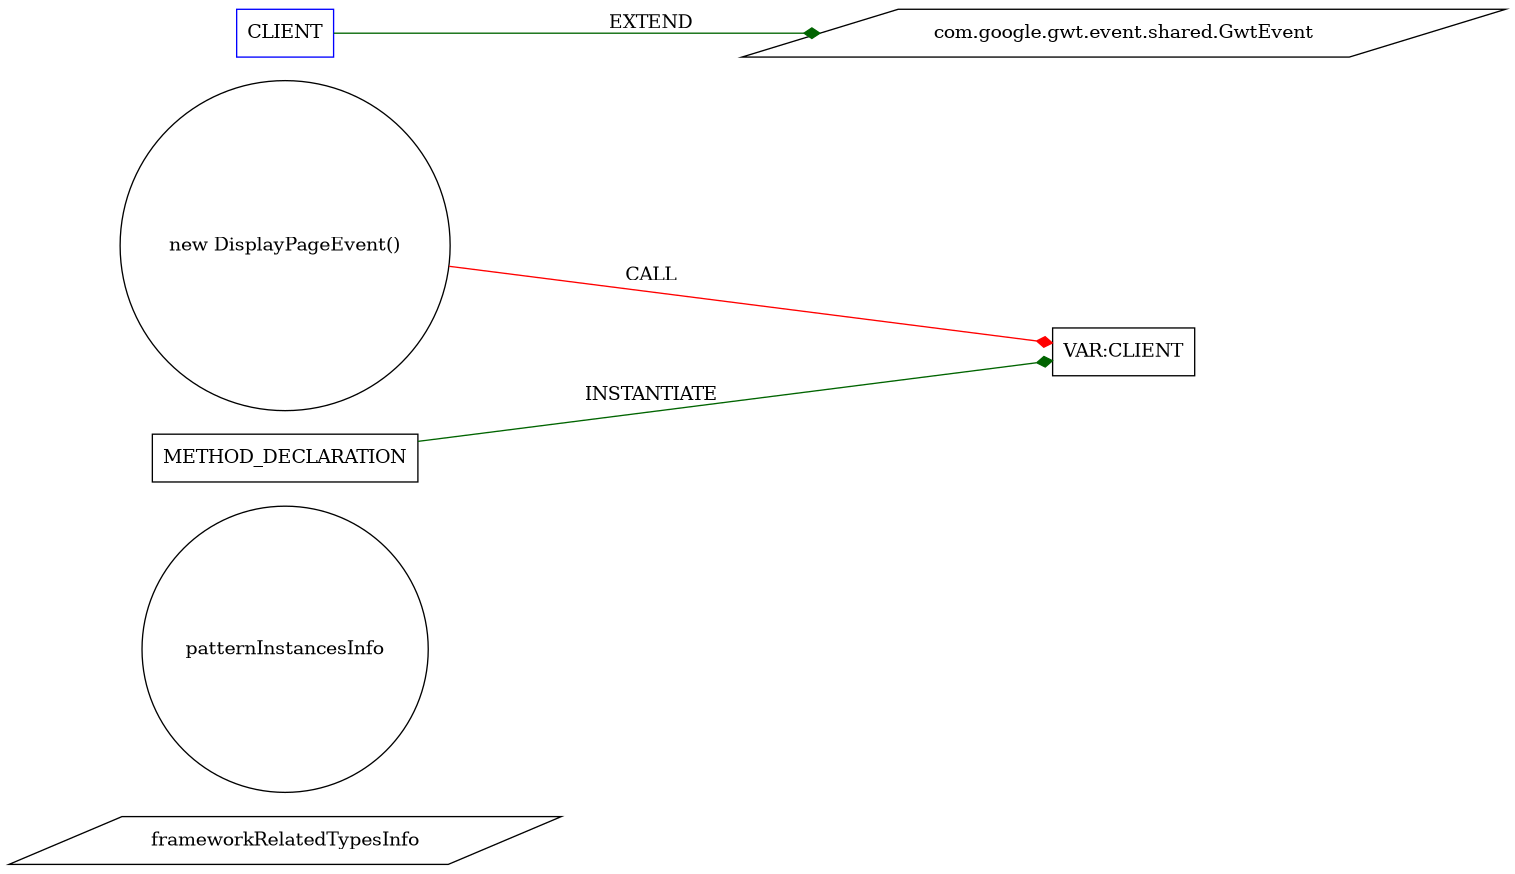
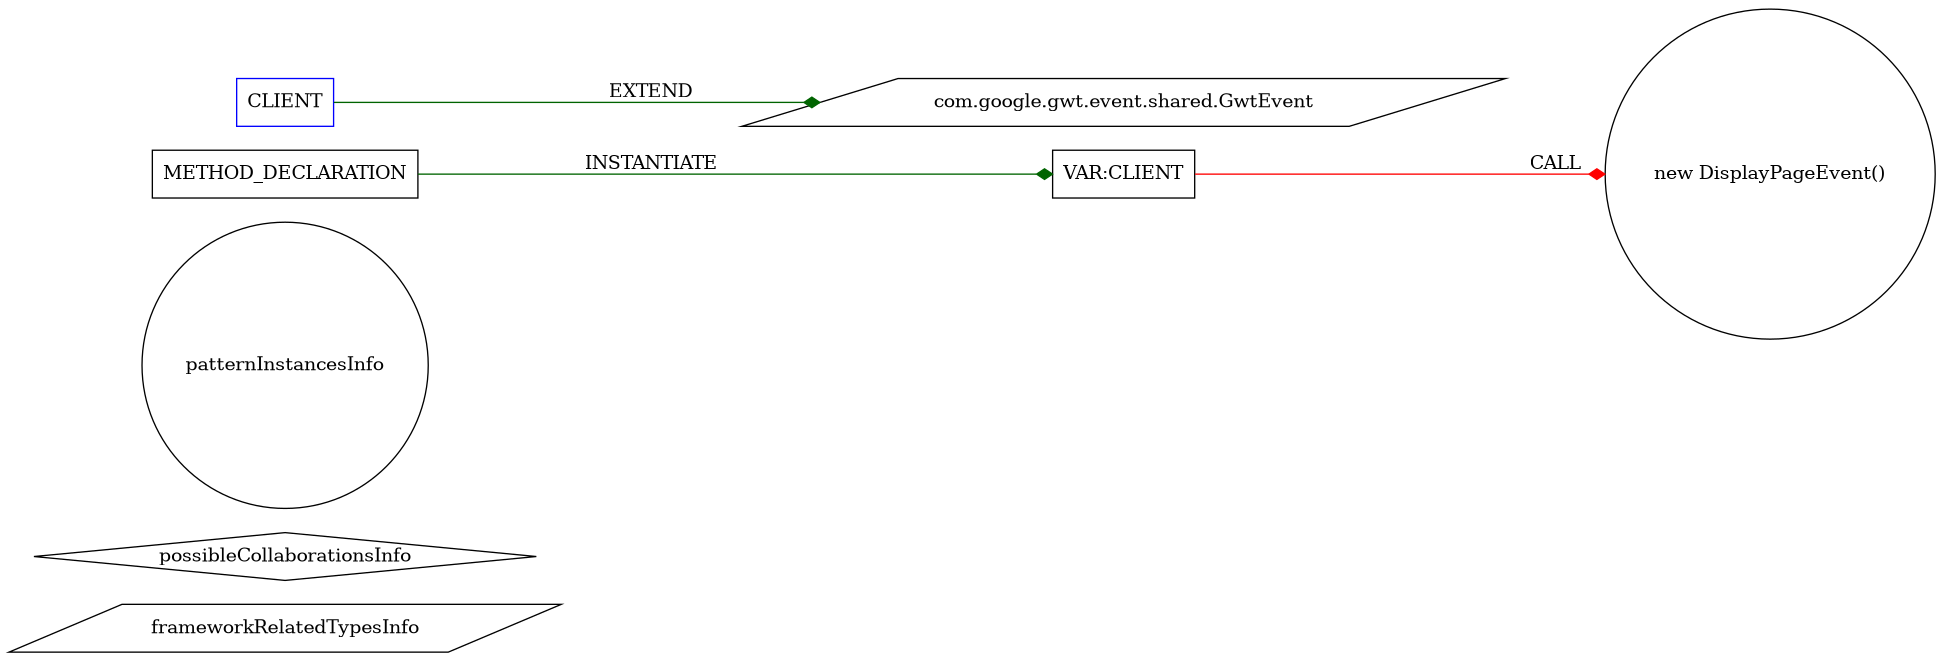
edge "new DisplayPageEvent()" -> "VAR:CLIENT": reversed
node "possibleCollaborationsInfo": added
